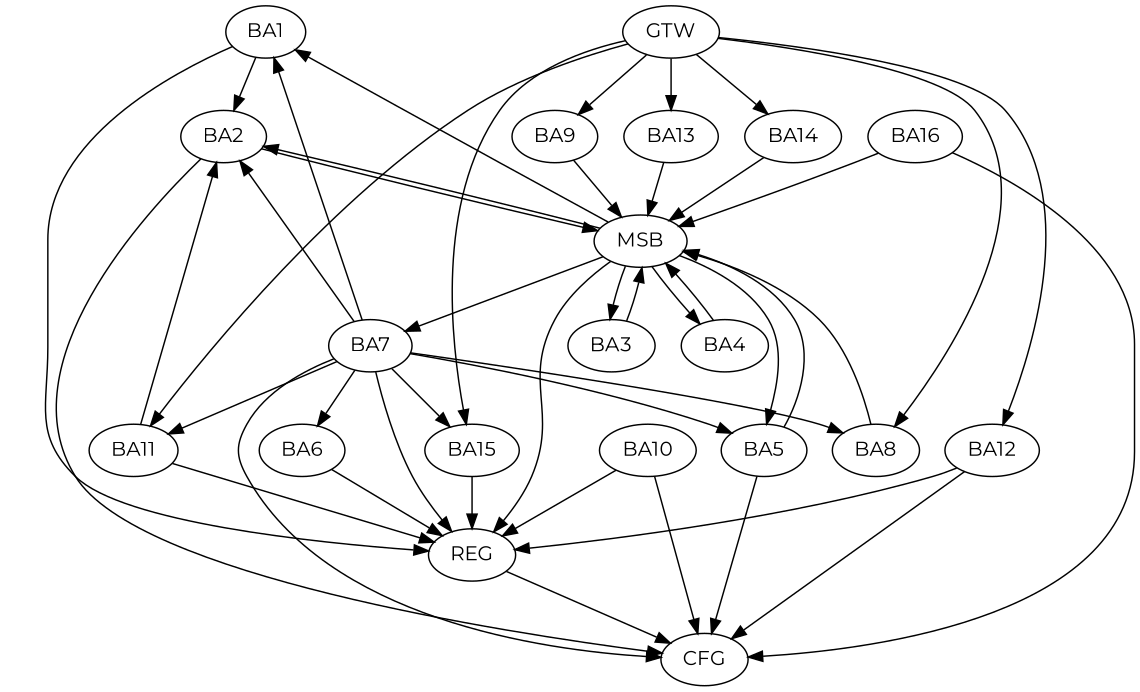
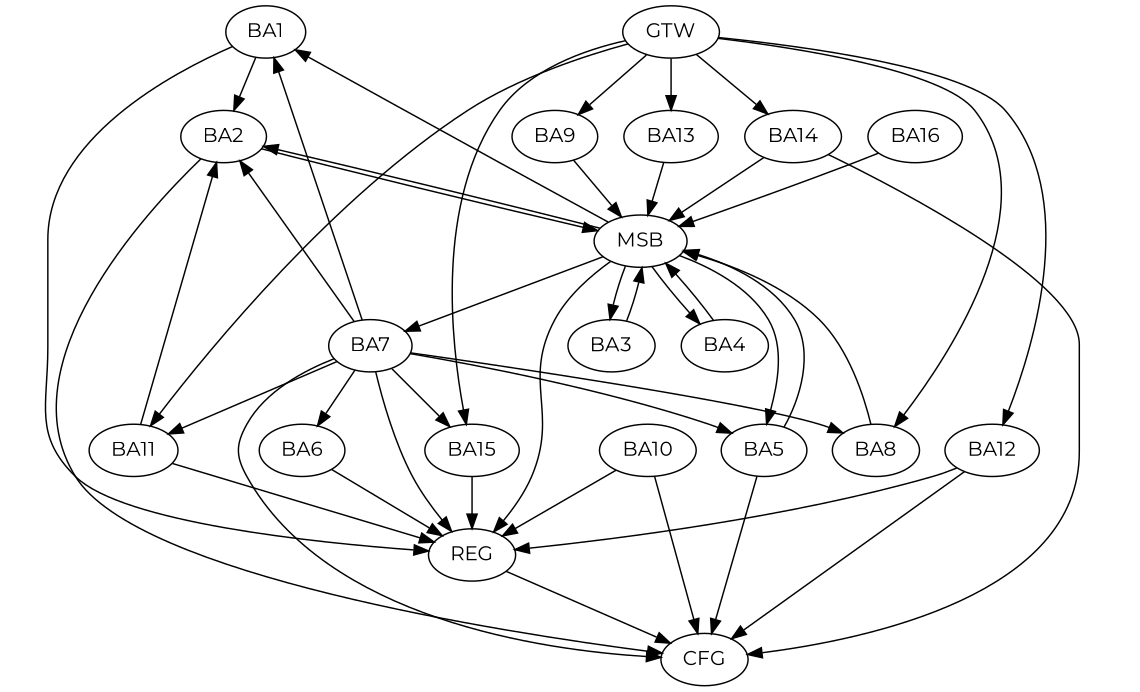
edge "BA16" -> "CFG": now "BA14" -> "CFG"
